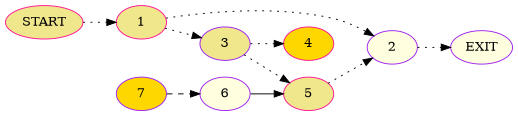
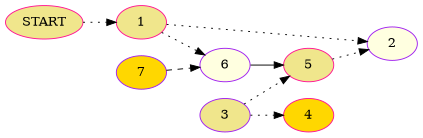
edge "1" -> "3": now "1" -> "6"
node "EXIT": removed
